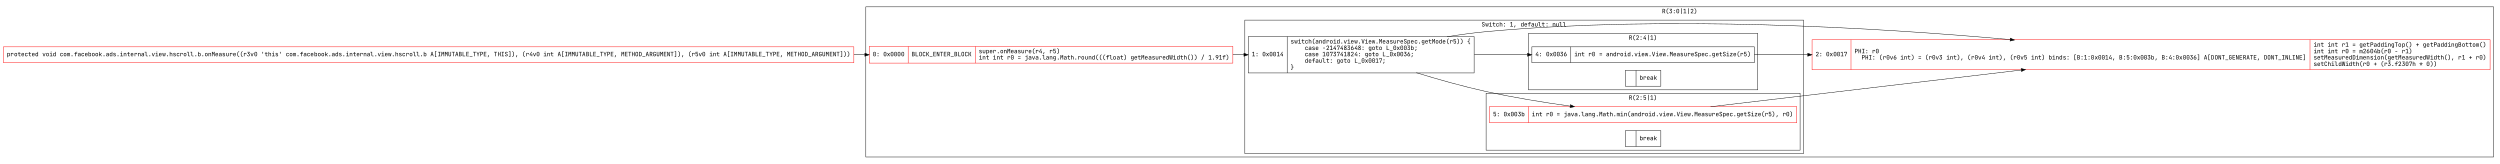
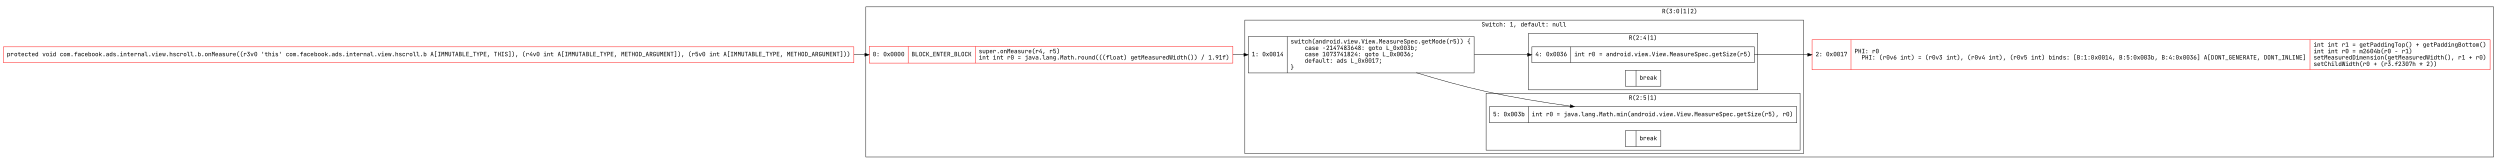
edge "1: 0x0014" -> "2: 0x0017": removed
node "1: 0x0014": text "default: goto L_0x0017;" -> "default: ads L_0x0017;"
node "2: 0x0017": text "setChildWidth(r0 + (r3.f2307h * 0))" -> "setChildWidth(r0 + (r3.f2307h * 2))"
edge "5: 0x003b" -> "2: 0x0017": removed
node "5: 0x003b": color red -> black
